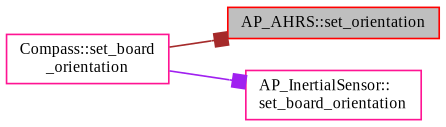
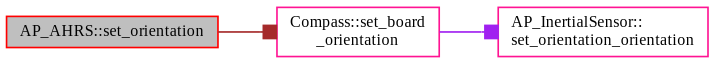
edge "Compass::set_board _orientation" -> "AP_AHRS::set_orientation": reversed
node "AP_InertialSensor:: set_board_orientation": label "AP_InertialSensor:: set_board_orientation" -> "AP_InertialSensor:: set_orientation_orientation"
